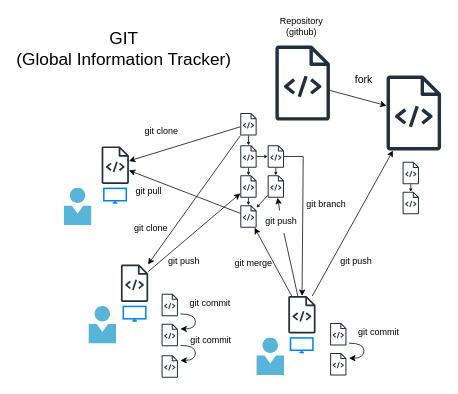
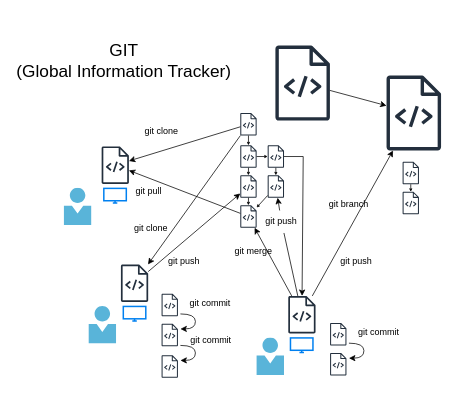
node "Repository (github)": removed
node "GIT (Global Information Tracker)": moved (124, 49) -> (124, 60)
node "fork": removed
node "git branch": moved (327, 204) -> (349, 204)
node "git merge": moved (254, 263) -> (254, 252)
